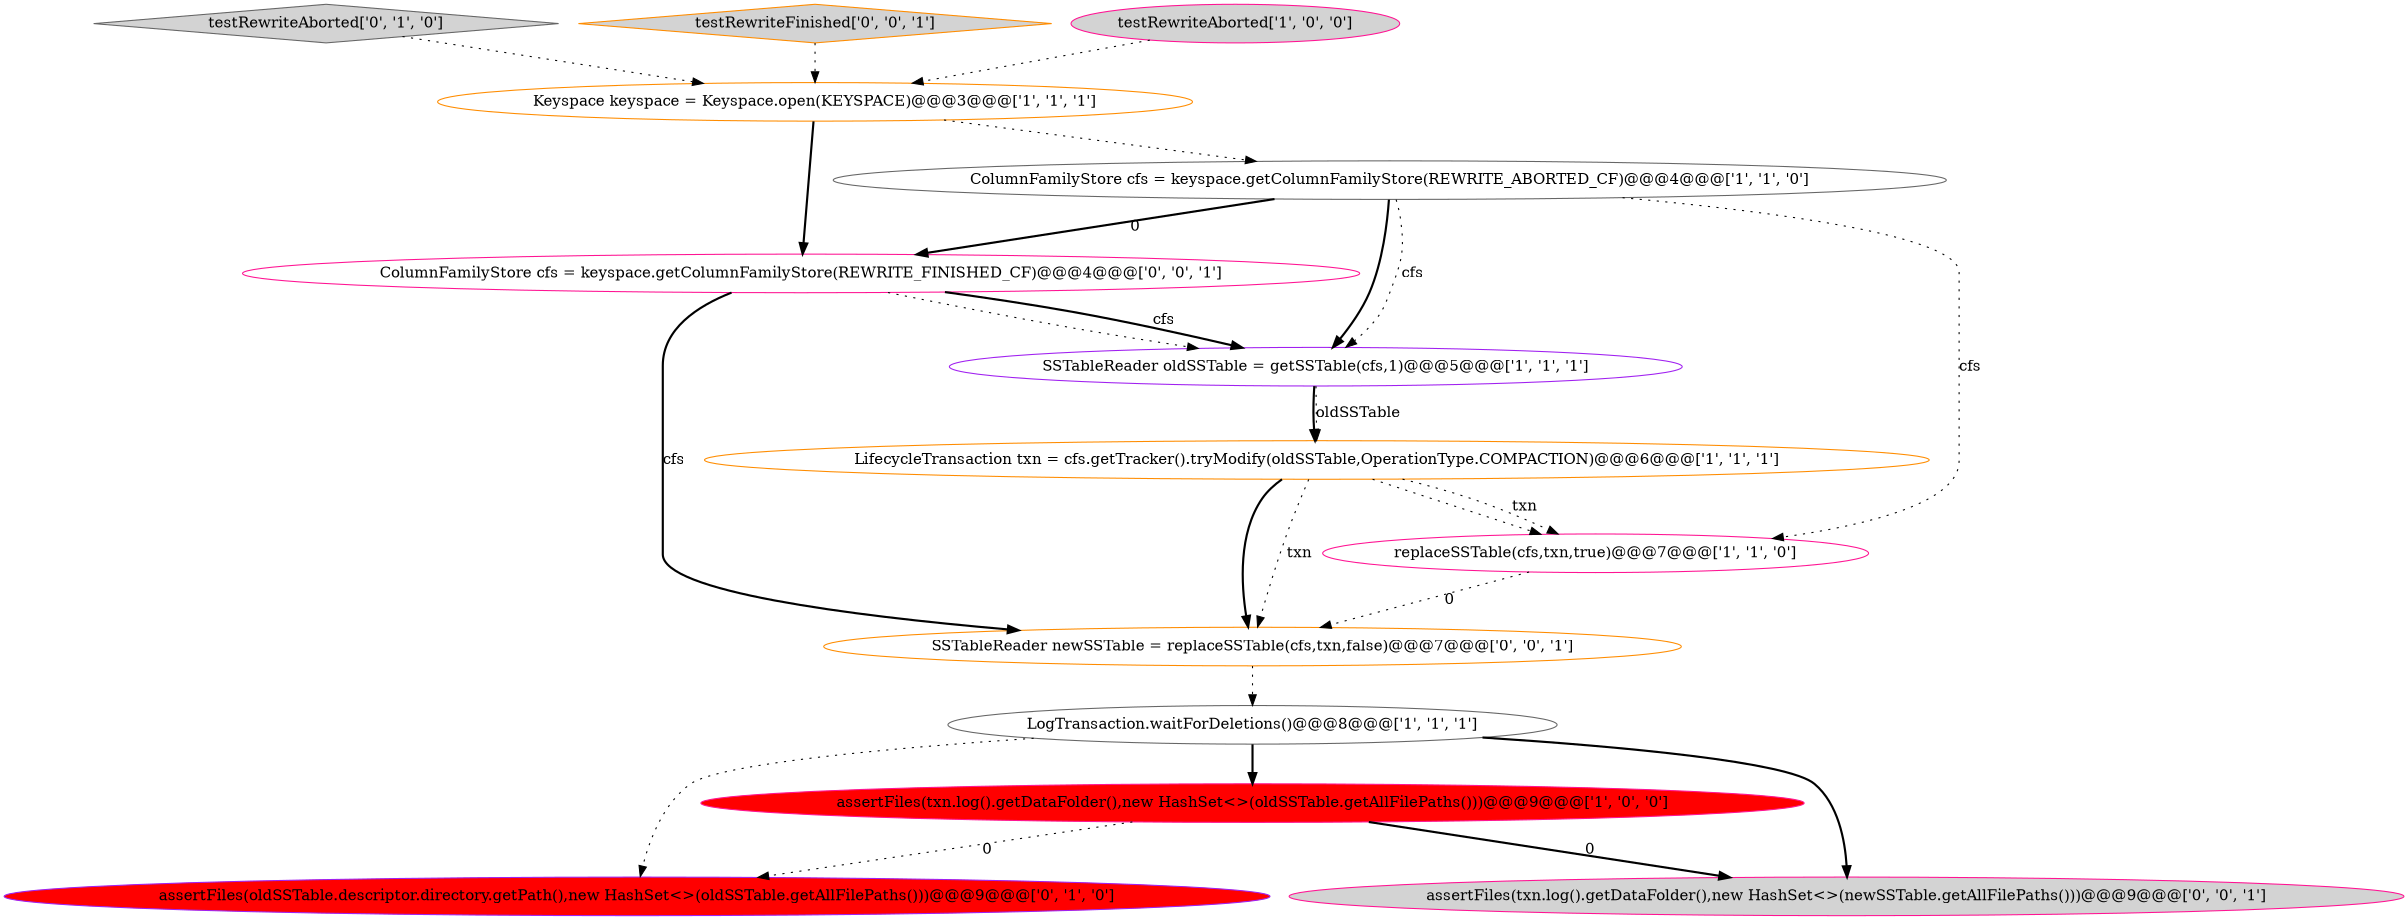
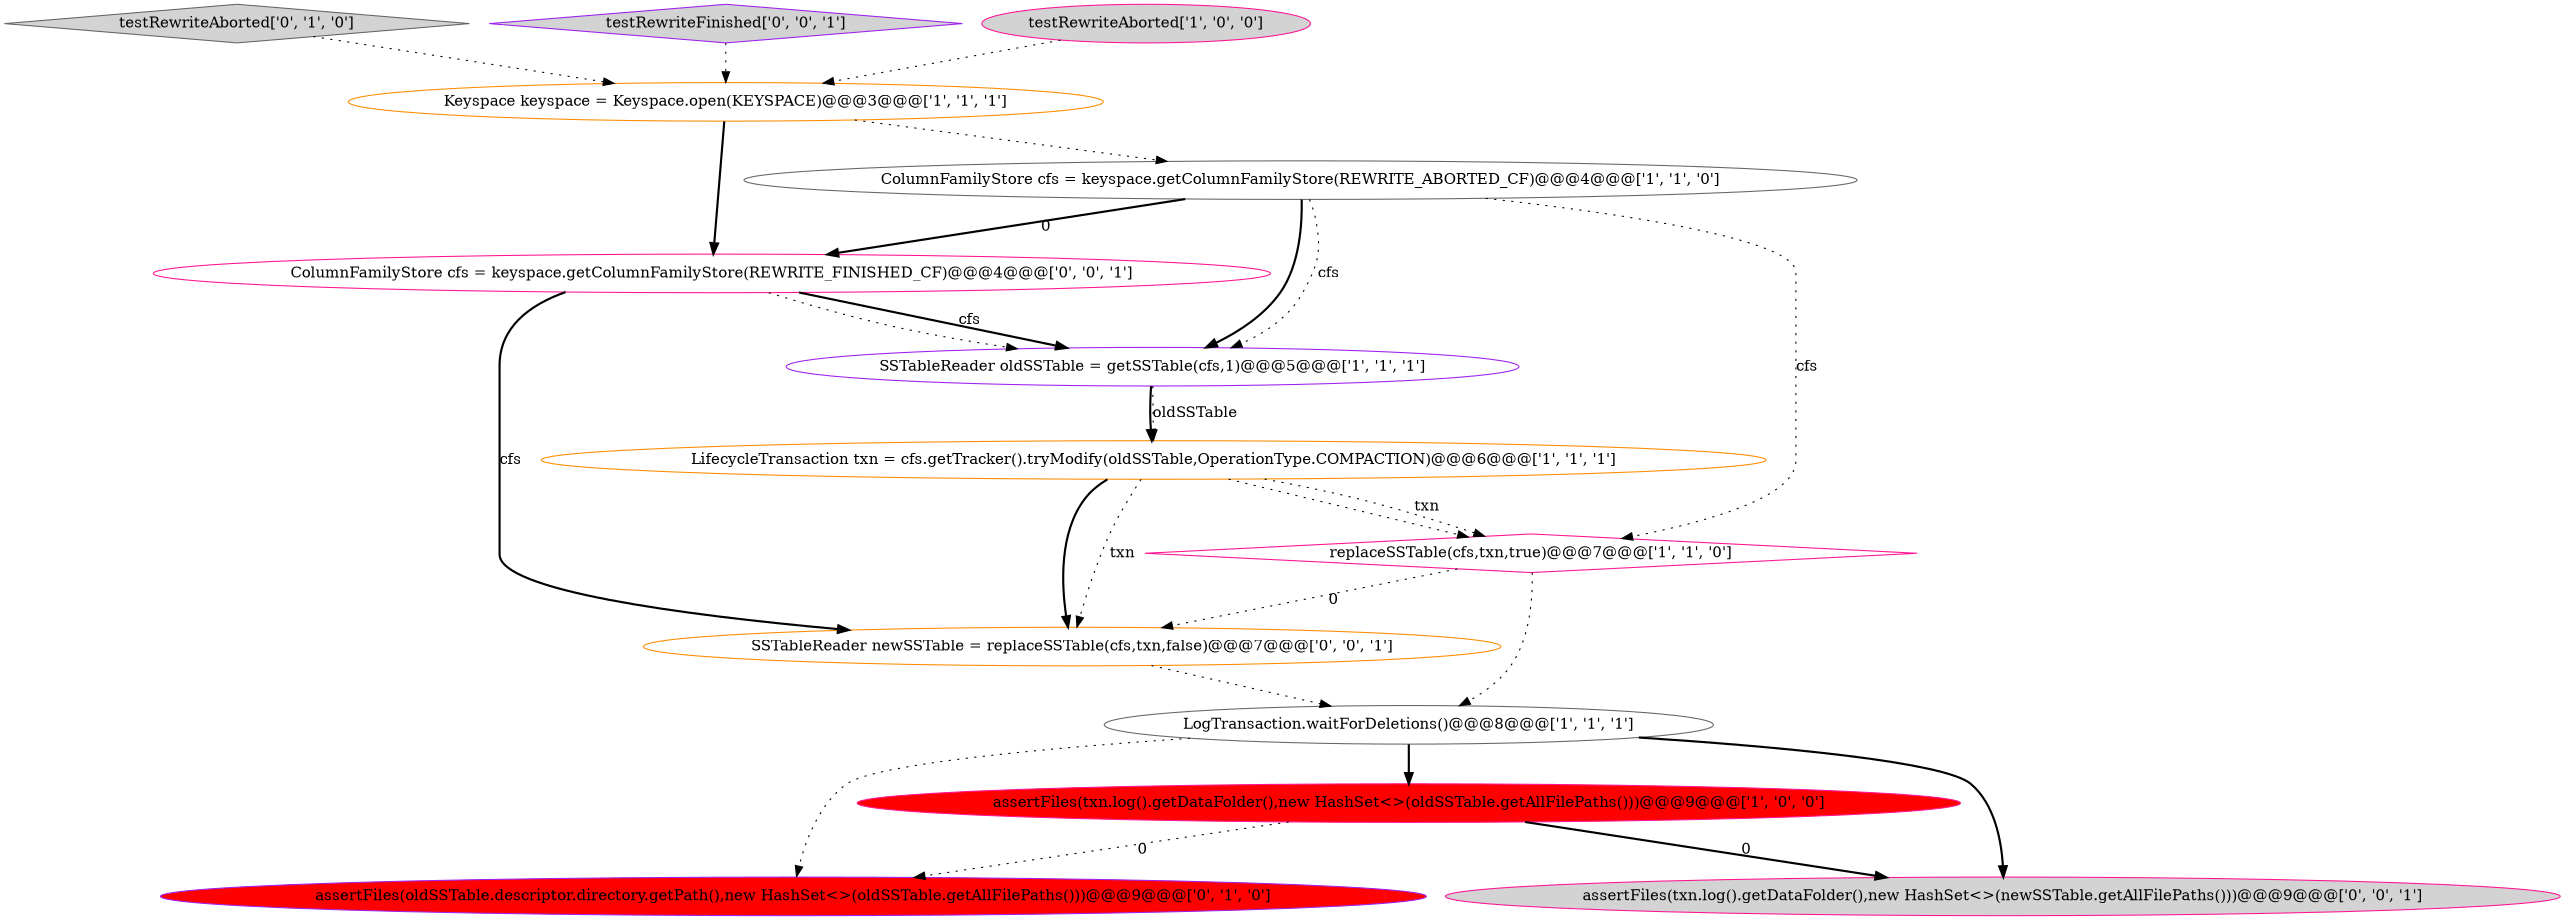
node "testRewriteFinished['0', '0', '1']": color darkorange -> purple
node "replaceSSTable(cfs,txn,true)@@@7@@@['1', '1', '0']": shape ellipse -> diamond
edge "replaceSSTable(cfs,txn,true)@@@7@@@['1', '1', '0']" -> "LogTransaction.waitForDeletions()@@@8@@@['1', '1', '1']": added
